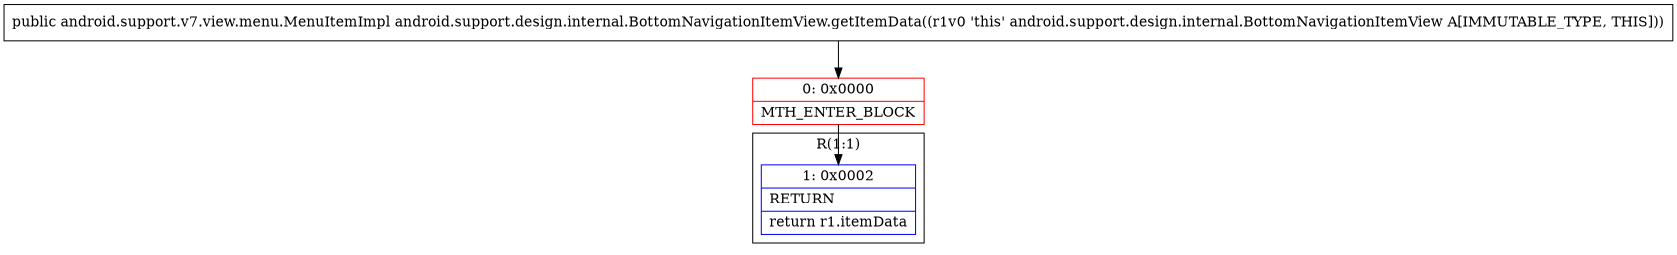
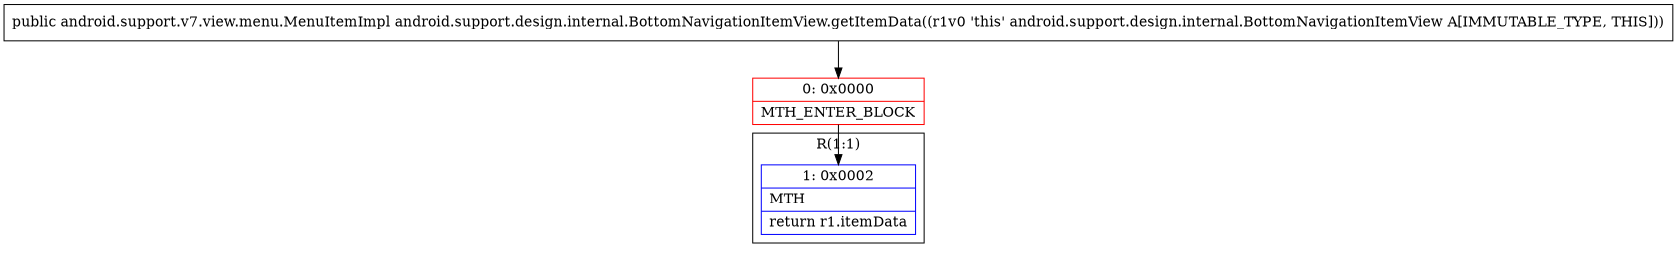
node "1: 0x0002": text "RETURN" -> "MTH"
